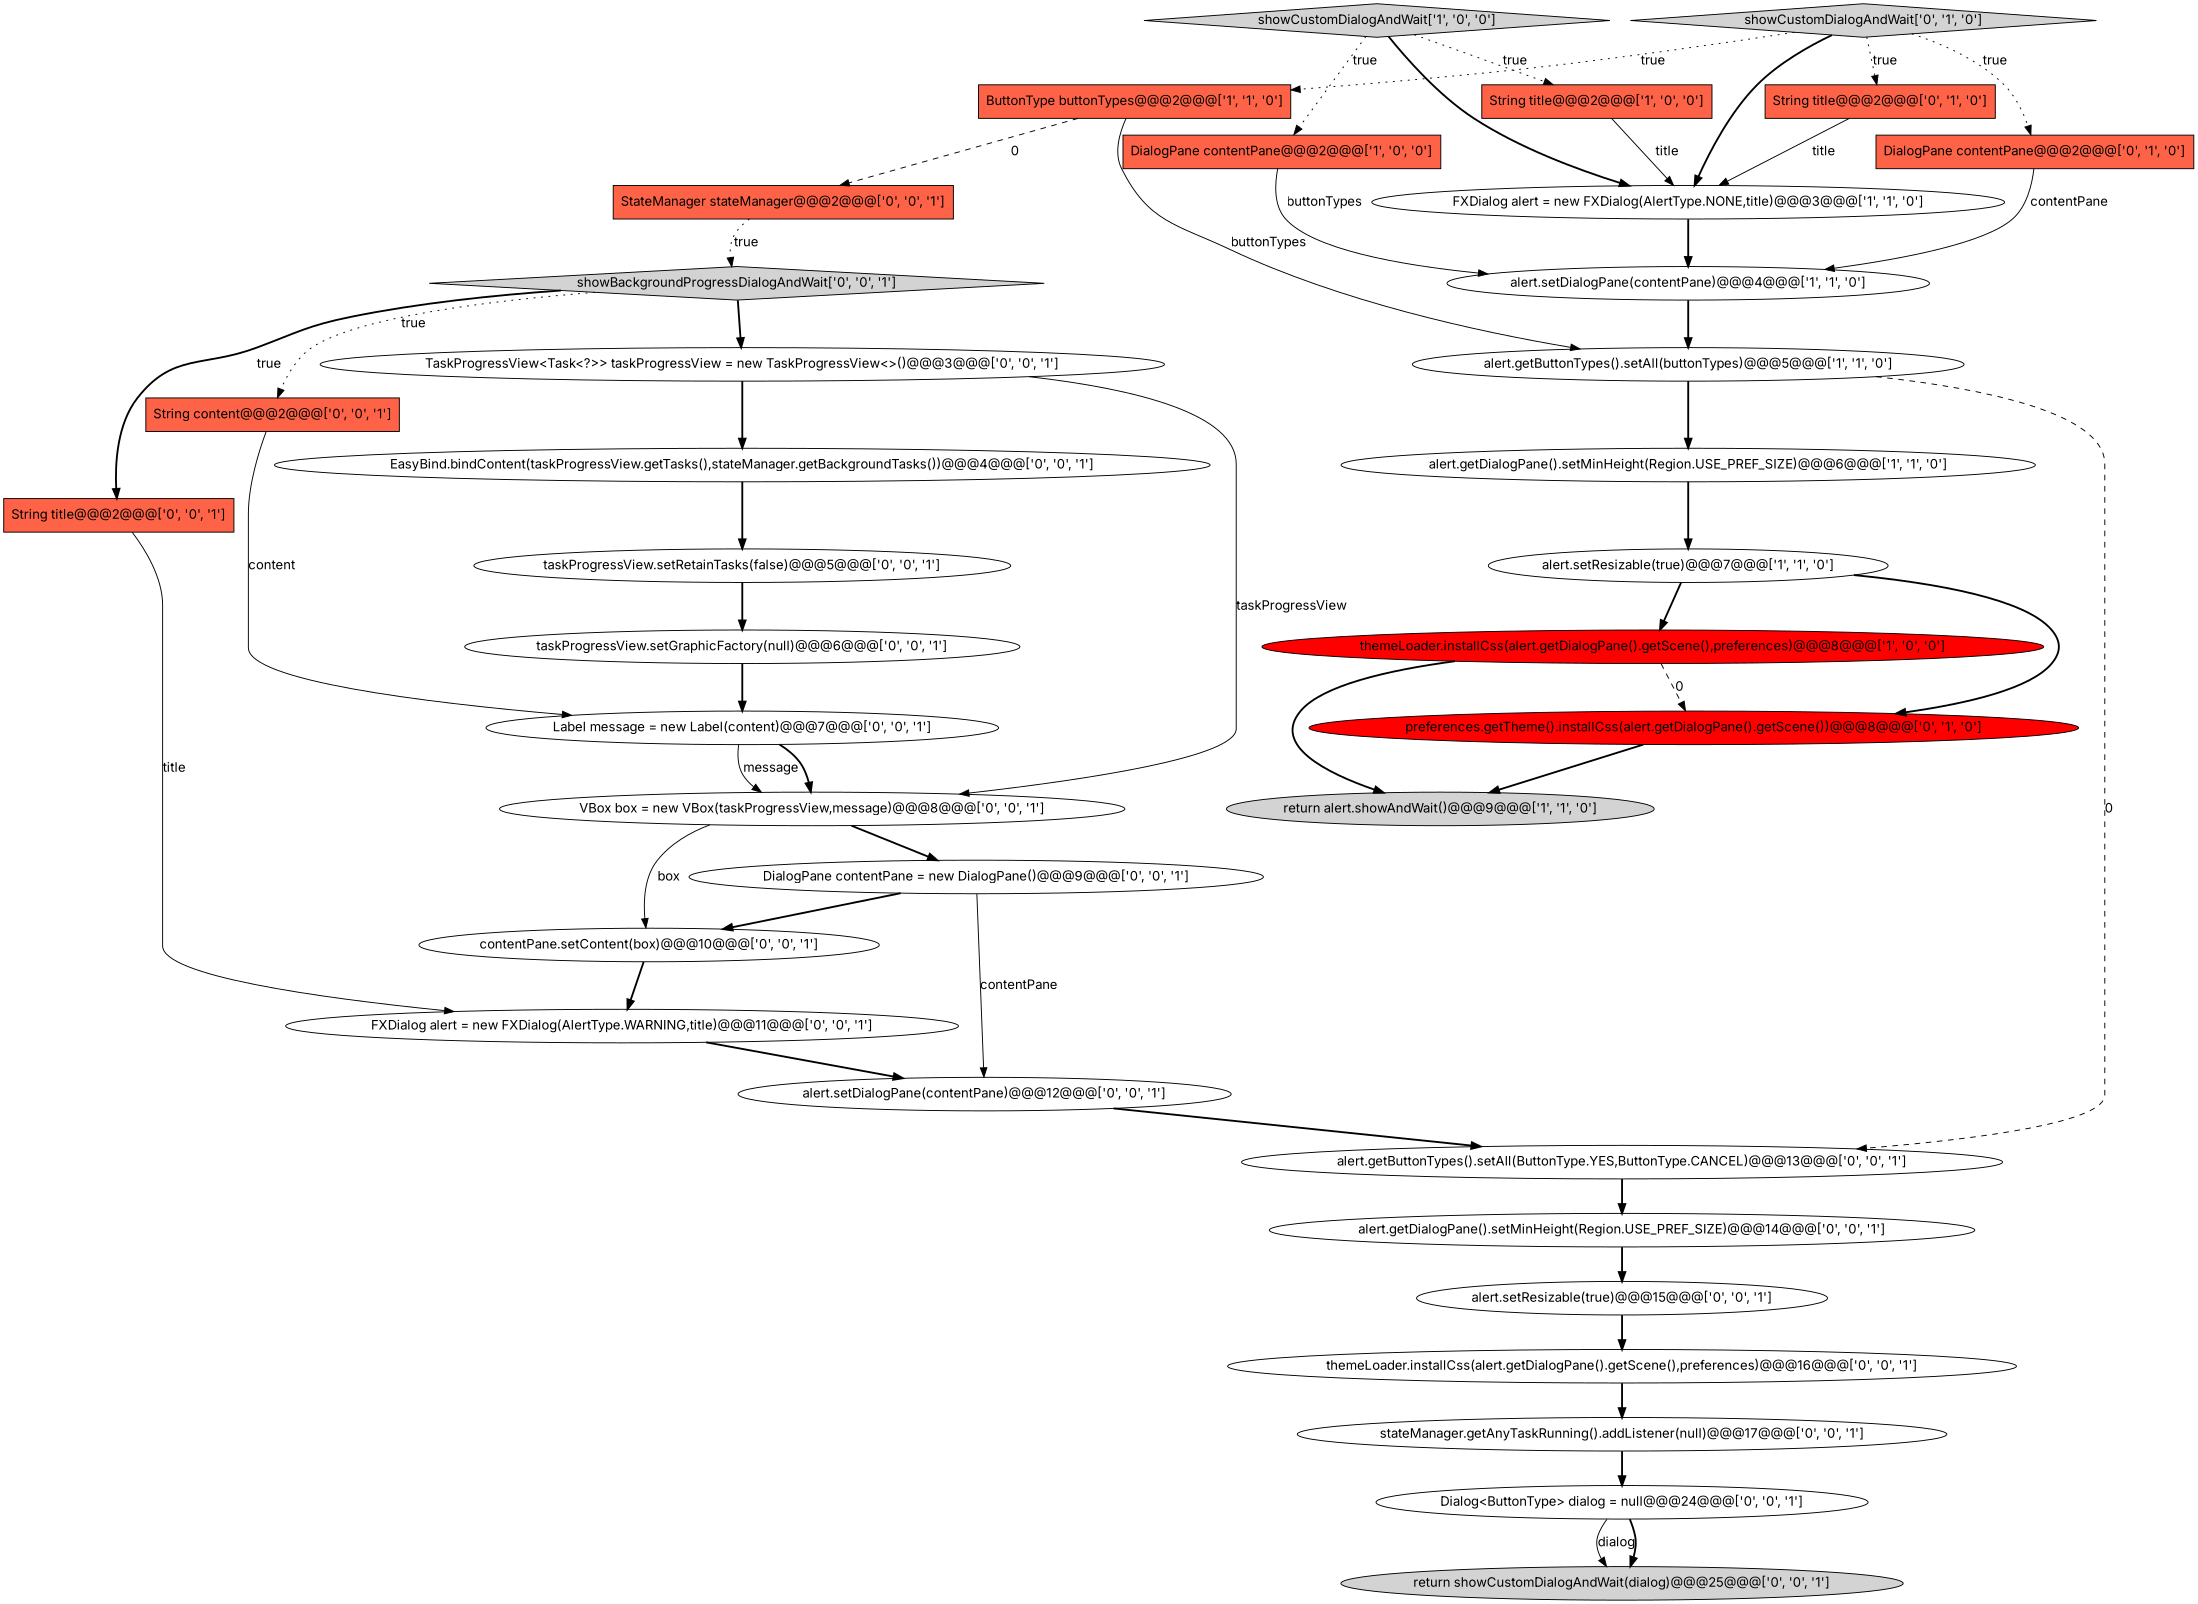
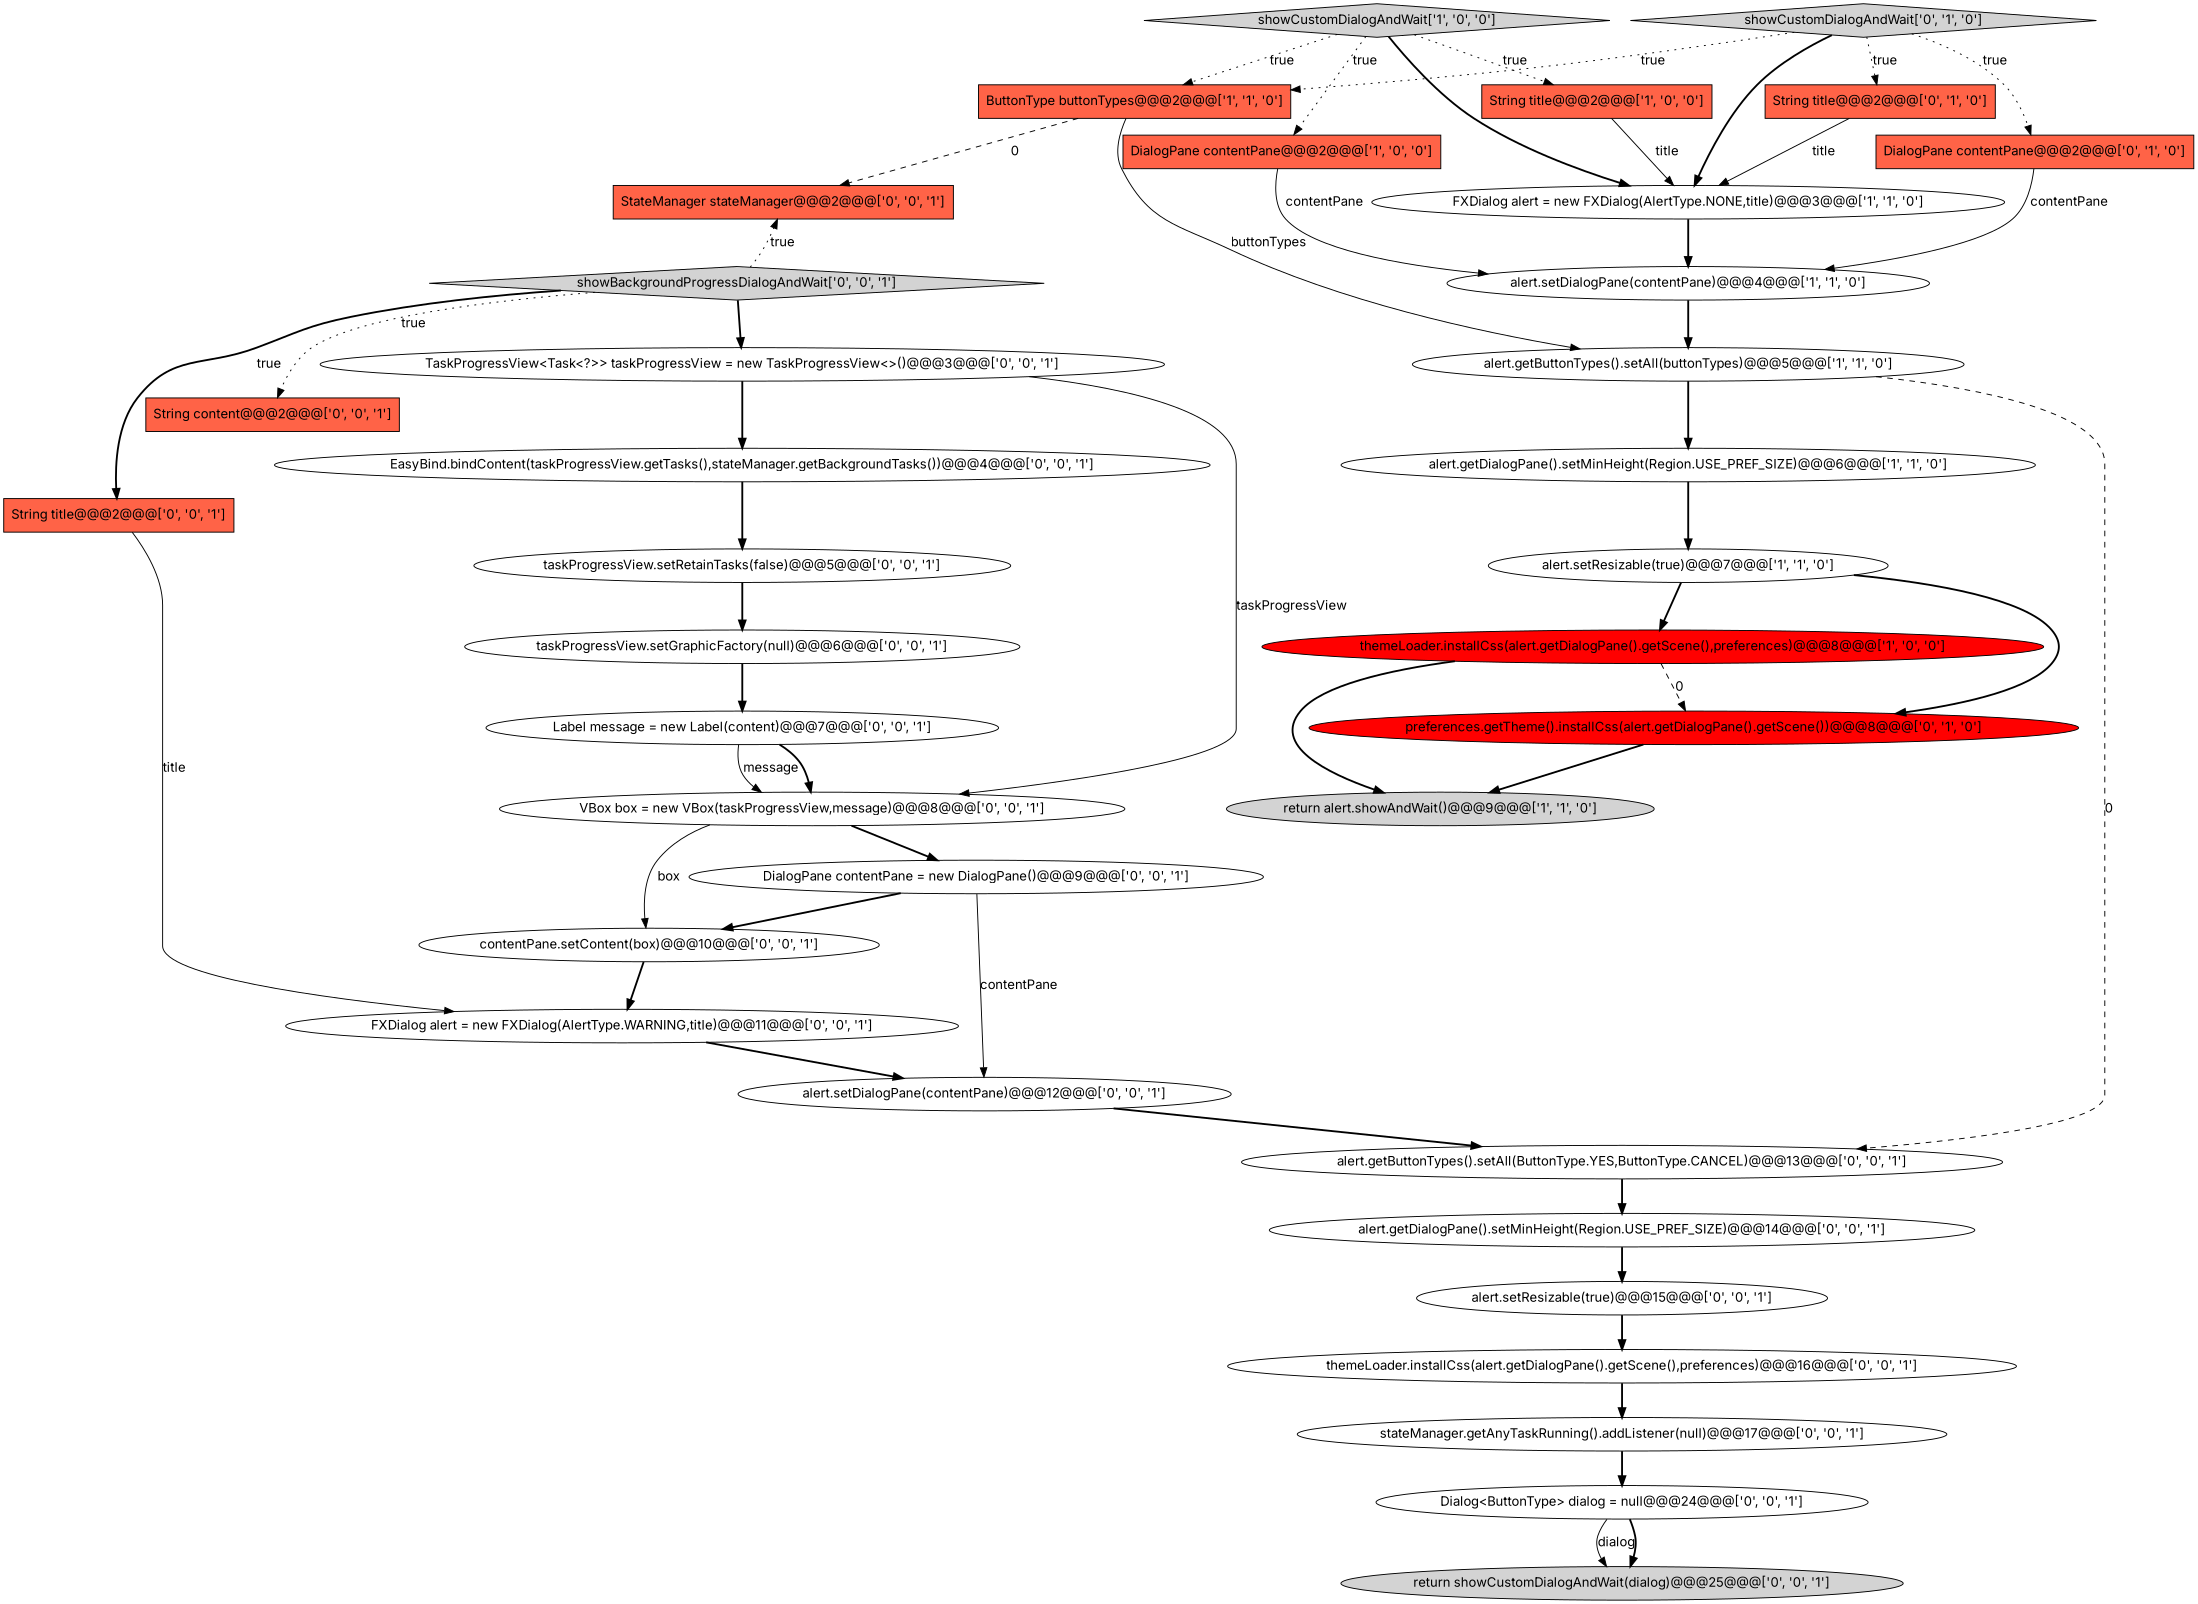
edge "showCustomDialogAndWait['1', '0', '0']" -> "ButtonType buttonTypes@@@2@@@['1', '1', '0']": added, label "true"
edge "DialogPane contentPane@@@2@@@['1', '0', '0']" -> "alert.setDialogPane(contentPane)@@@4@@@['1', '1', '0']": label "buttonTypes" -> "contentPane"
edge "StateManager stateManager@@@2@@@['0', '0', '1']" -> "showBackgroundProgressDialogAndWait['0', '0', '1']": reversed
edge "String content@@@2@@@['0', '0', '1']" -> "Label message = new Label(content)@@@7@@@['0', '0', '1']": removed, label "content"
